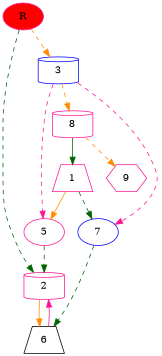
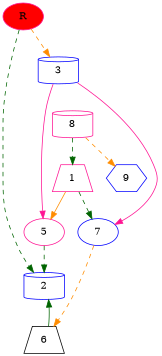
edge "3" -> "8": removed
edge "3" -> "5": style dashed -> solid
edge "3" -> "7": style dashed -> solid
edge "8" -> "1": style solid -> dashed
node "9": color deeppink -> blue
edge "7" -> "6": color darkgreen -> darkorange
node "2": color deeppink -> blue
edge "2" -> "6": removed
edge "6" -> "2": color deeppink -> darkgreen
